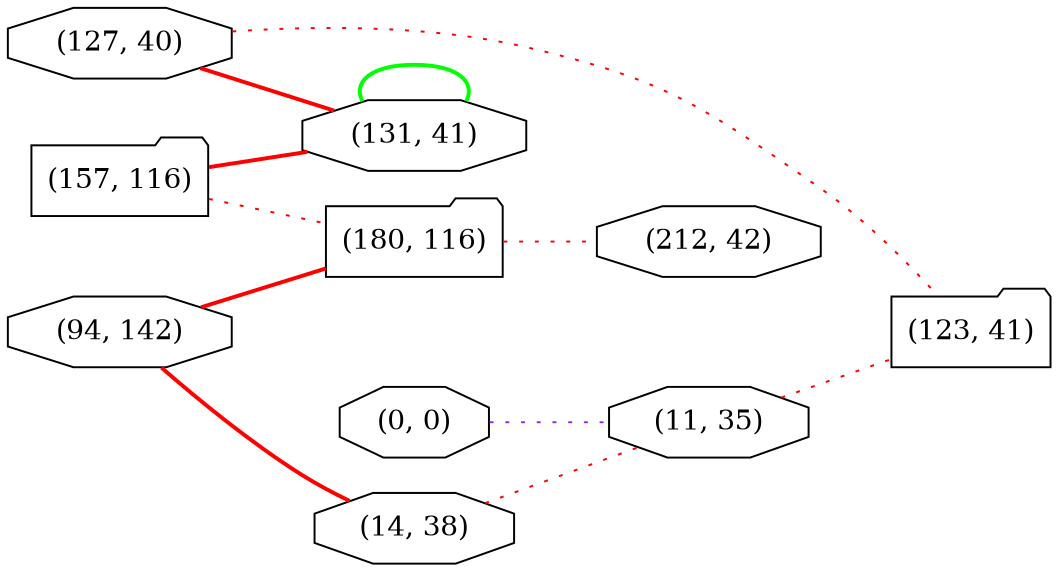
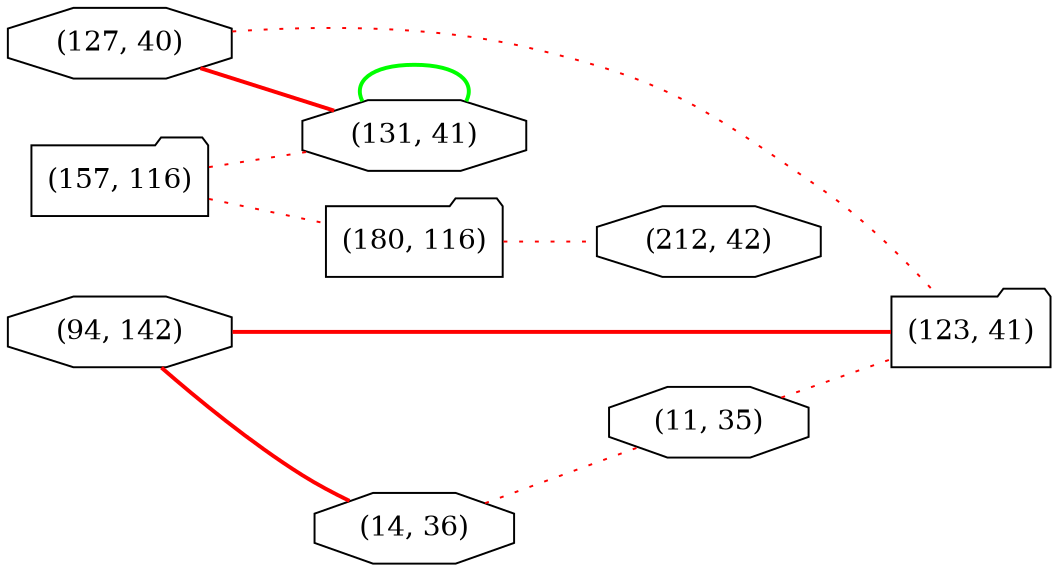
edge "(131, 41)" -- "(157, 116)": style bold -> dotted
edge "(180, 116)" -- "(94, 142)": now "(123, 41)" -- "(94, 142)"
node "(0, 0)": removed
node "(14, 38)": label "(14, 38)" -> "(14, 36)"
